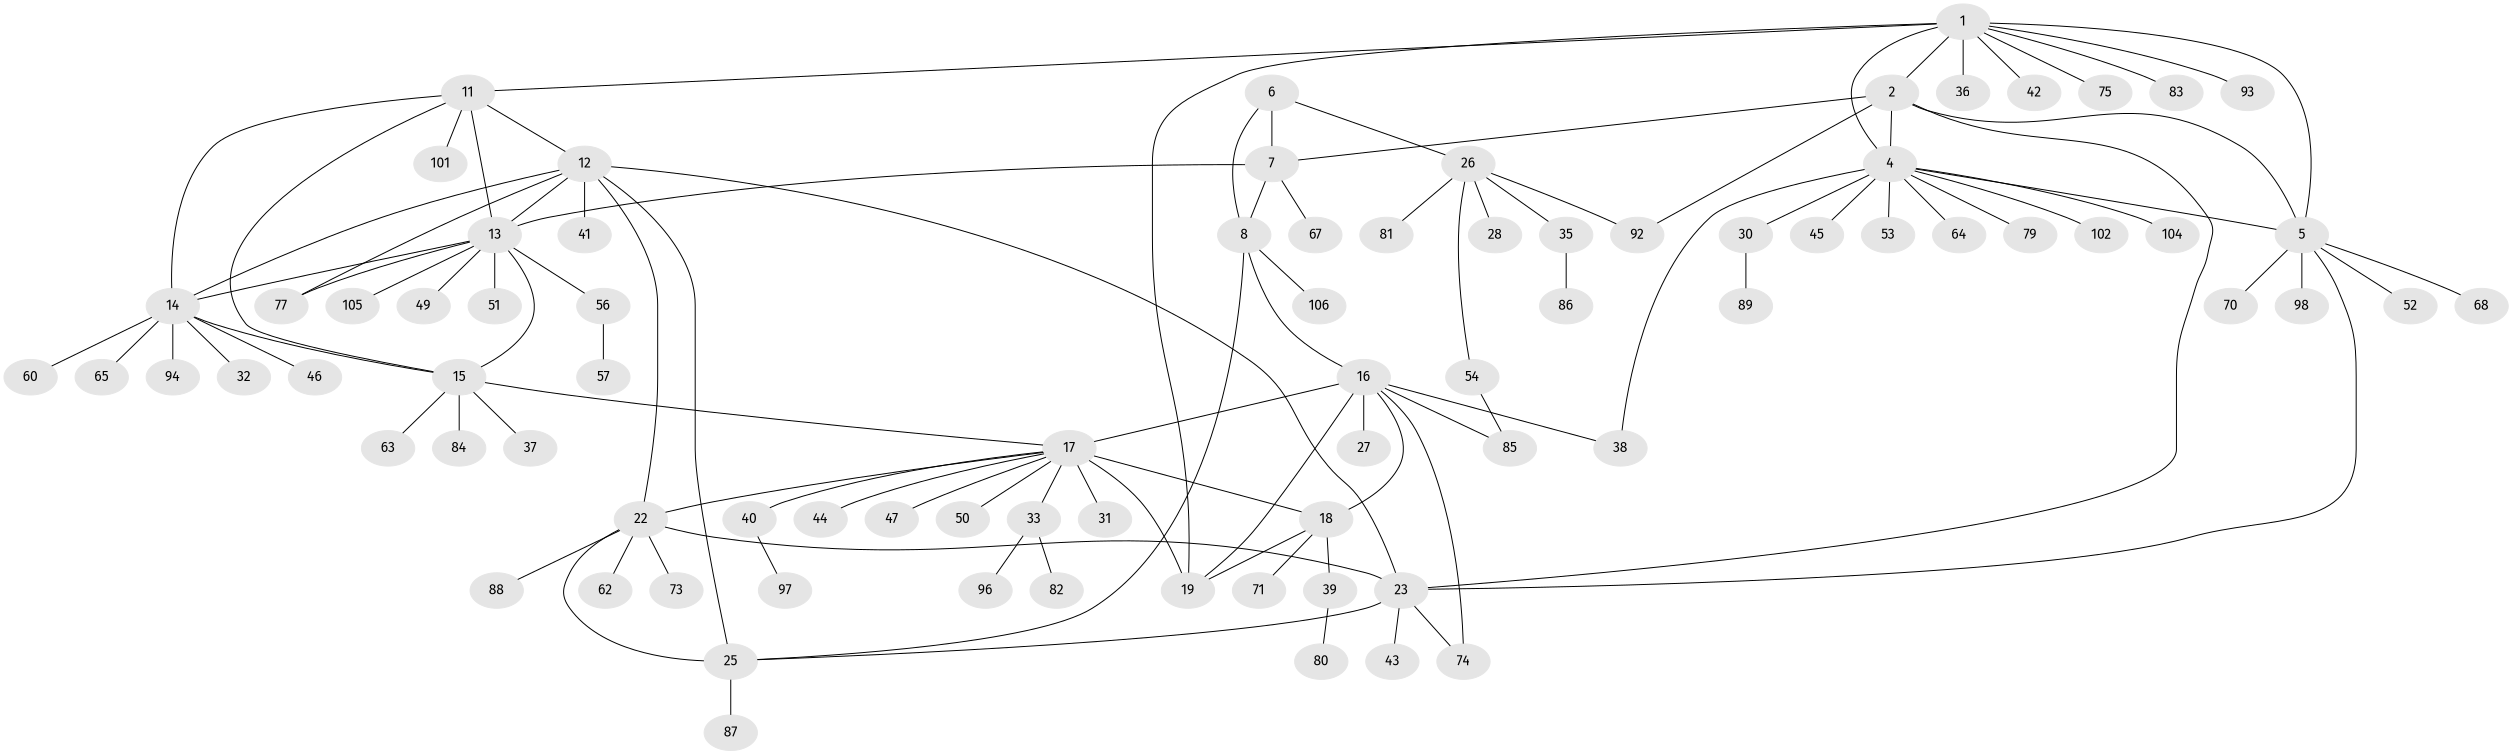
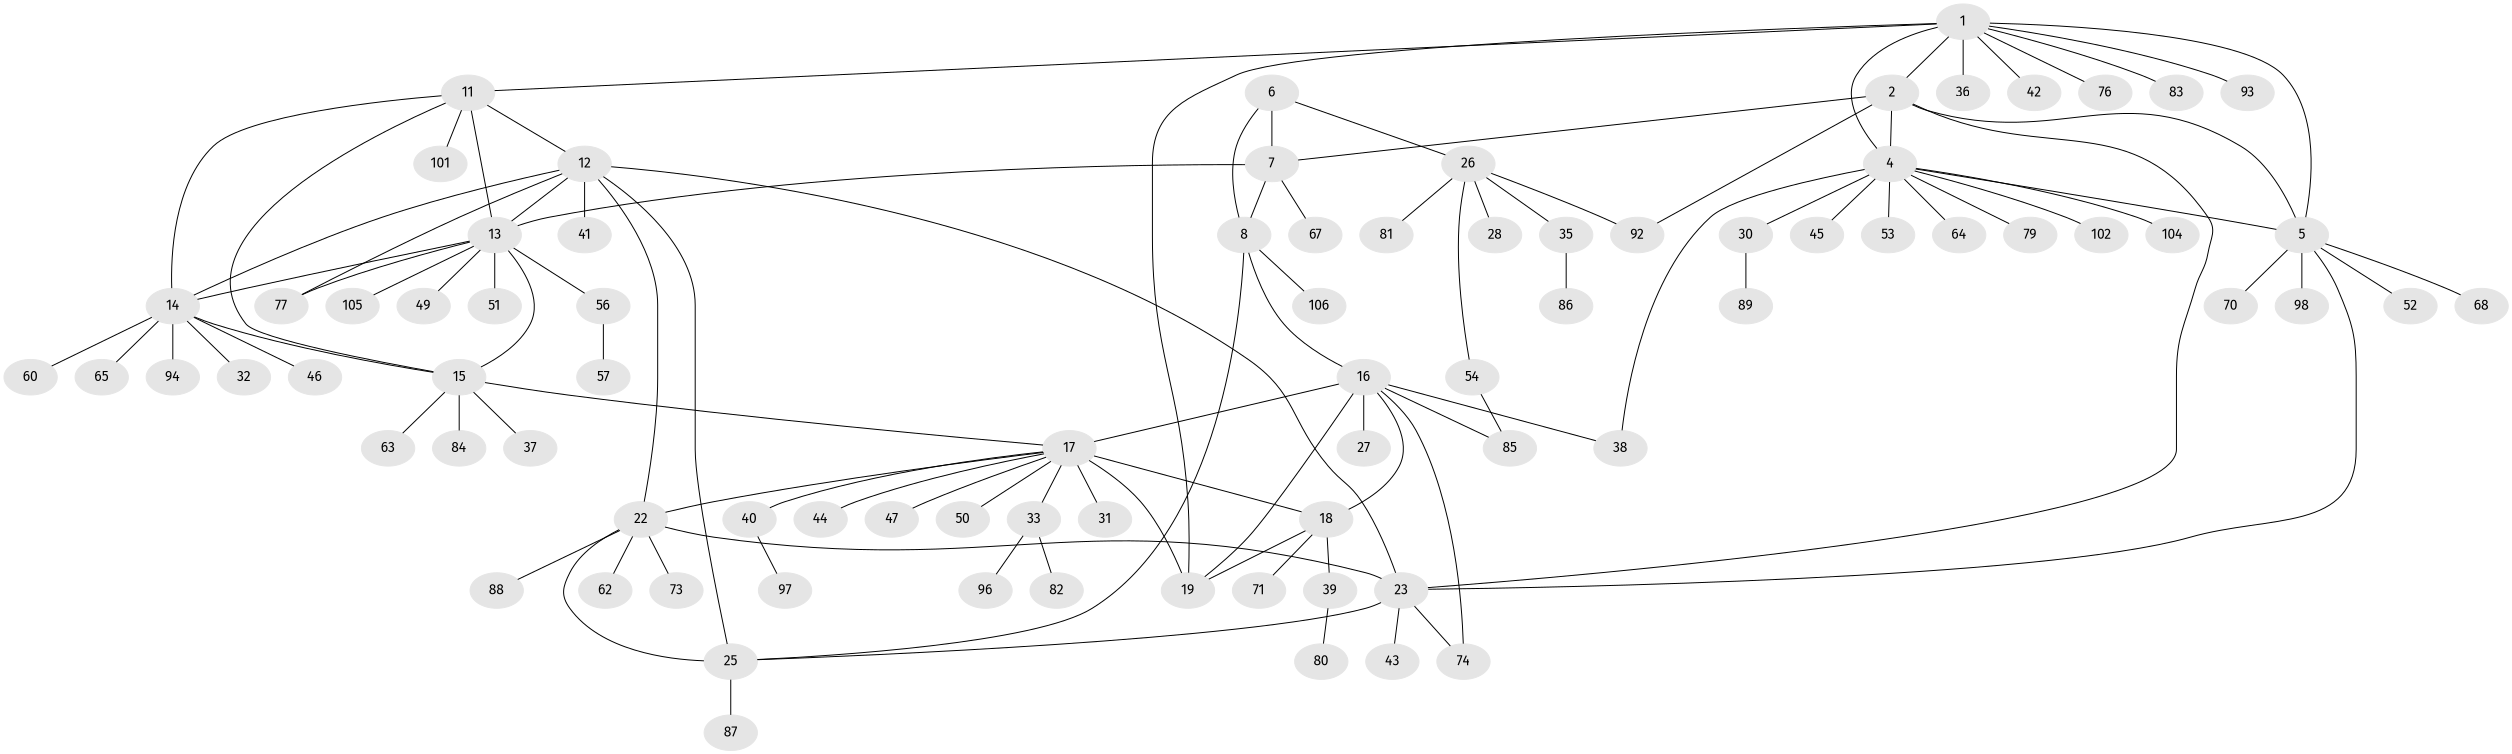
node "75": label "75" -> "76"
